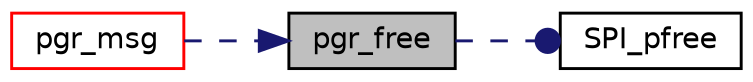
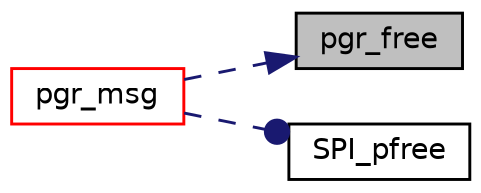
edge "pgr_free" -> "SPI_pfree": now "pgr_msg" -> "SPI_pfree"
